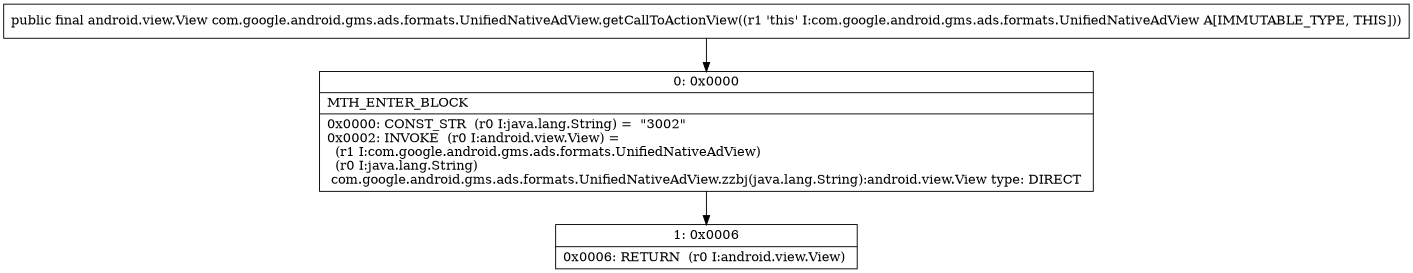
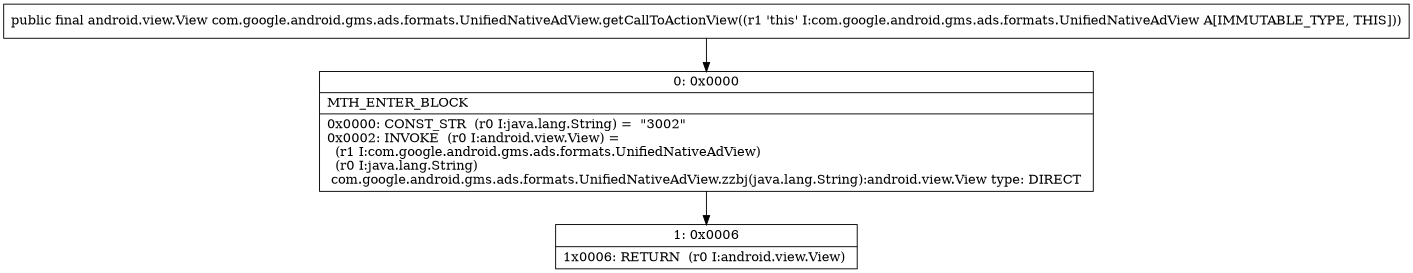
node "1: 0x0006": text "0x0006: RETURN  (r0 I:android.view.View)" -> "1x0006: RETURN  (r0 I:android.view.View)"
